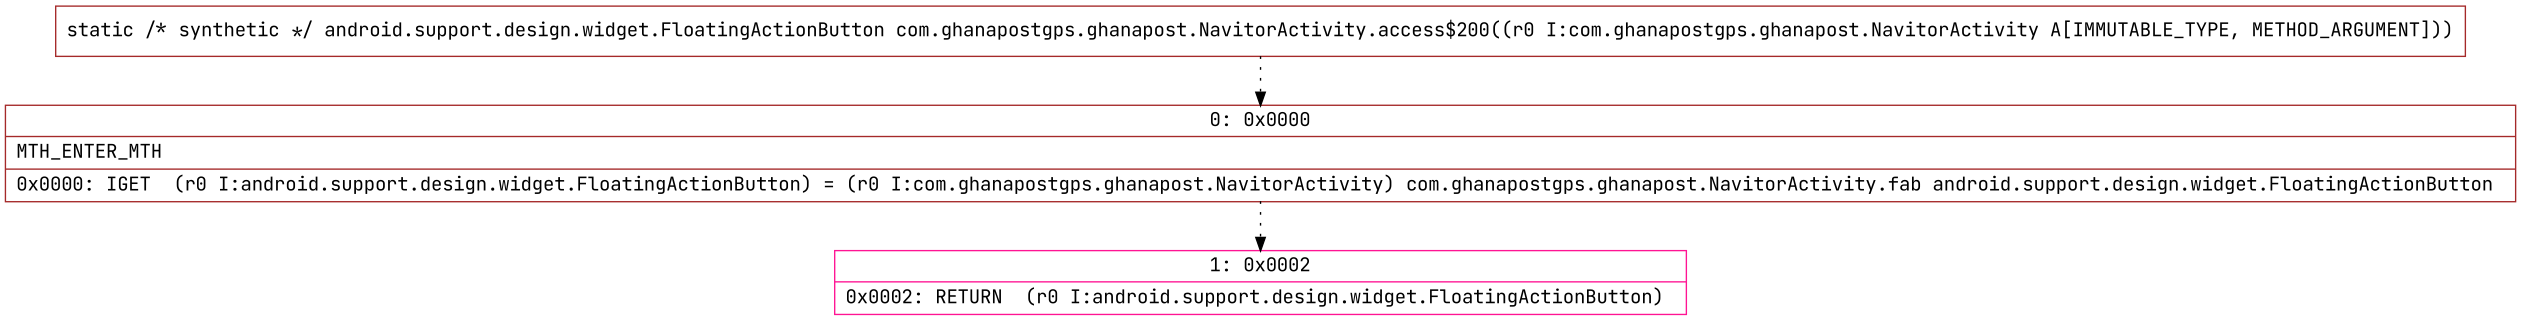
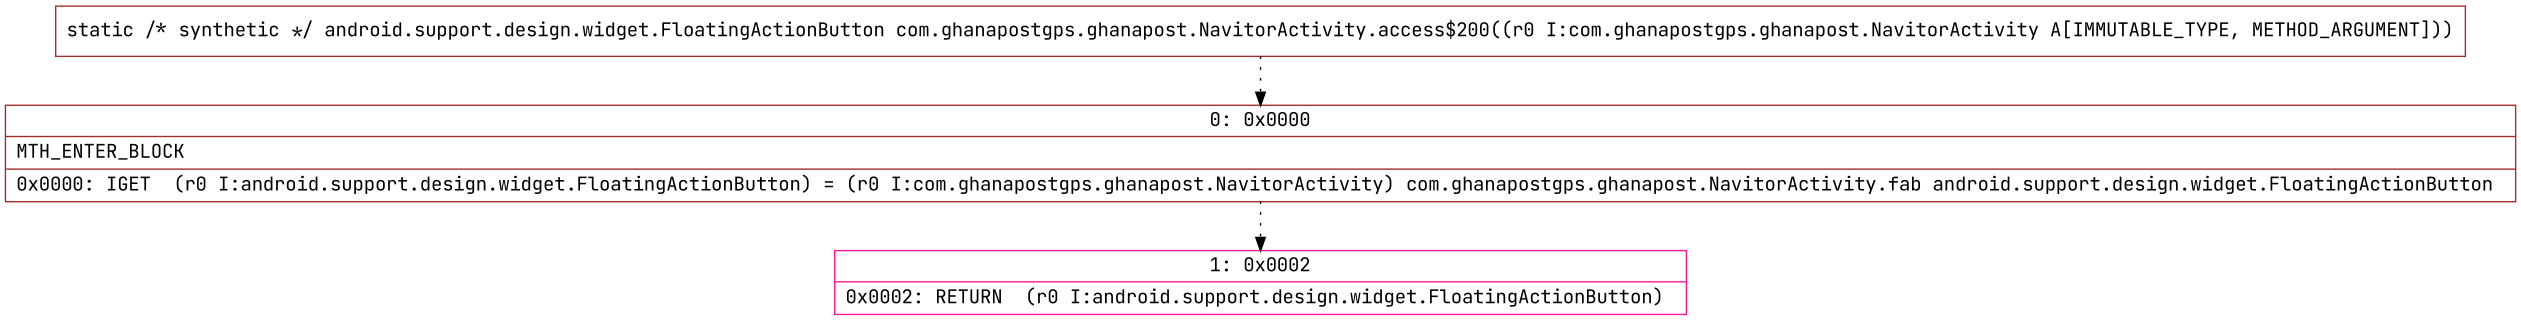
node "0: 0x0000": text "MTH_ENTER_MTH" -> "MTH_ENTER_BLOCK"
